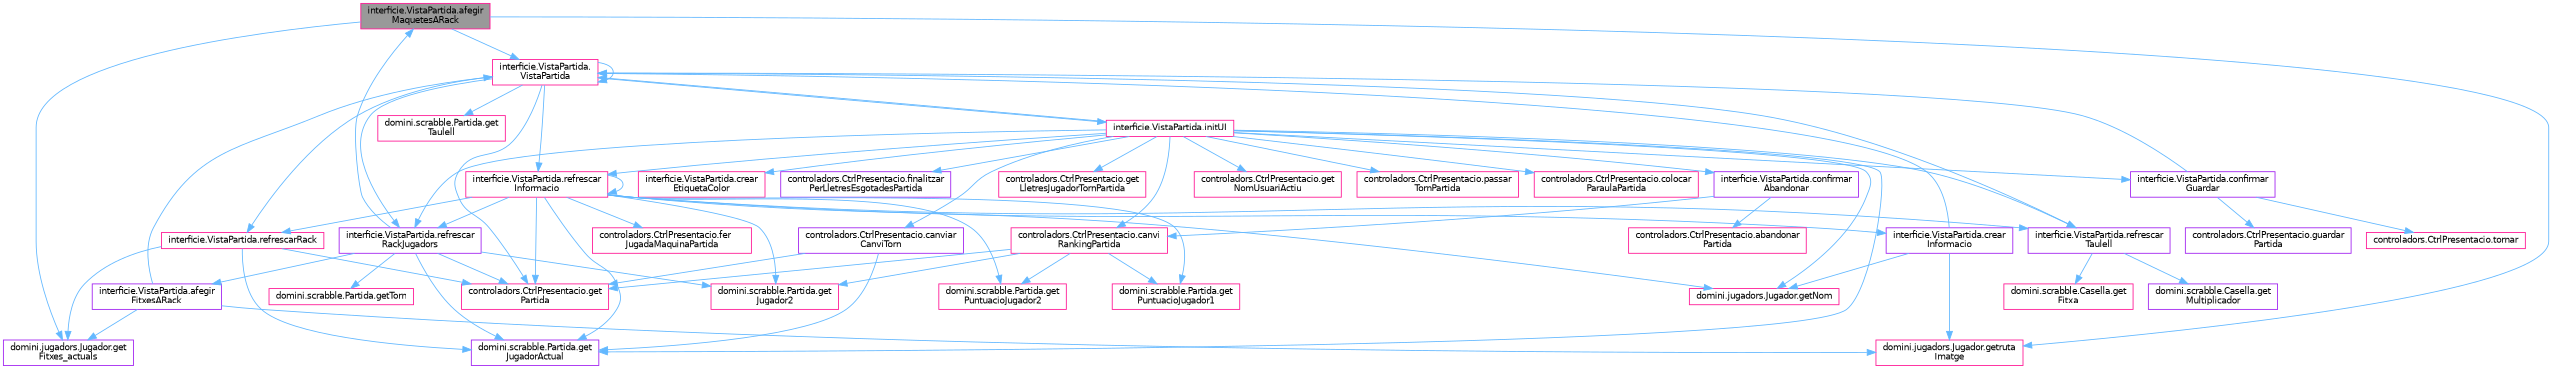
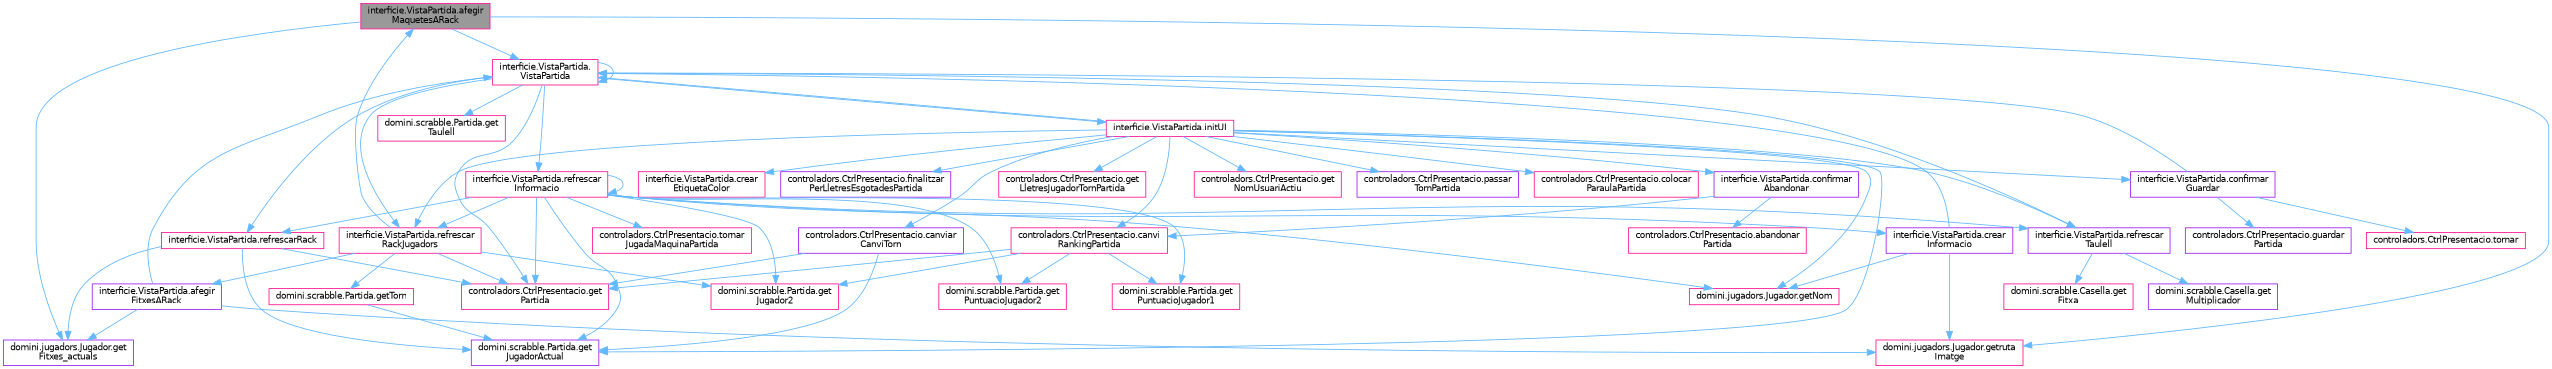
edge "interficie.VistaPartida.initUI" -> "interficie.VistaPartida.refrescar Informacio": removed
node "controladors.CtrlPresentacio.passar TornPartida": color deeppink -> purple
node "interficie.VistaPartida.refrescar RackJugadors": color purple -> deeppink
node "controladors.CtrlPresentacio.fer JugadaMaquinaPartida": label "controladors.CtrlPresentacio.fer JugadaMaquinaPartida" -> "controladors.CtrlPresentacio.tornar JugadaMaquinaPartida"
edge "interficie.VistaPartida.refrescar RackJugadors" -> "domini.scrabble.Partida.get JugadorActual": now "domini.scrabble.Partida.getTorn" -> "domini.scrabble.Partida.get JugadorActual"
